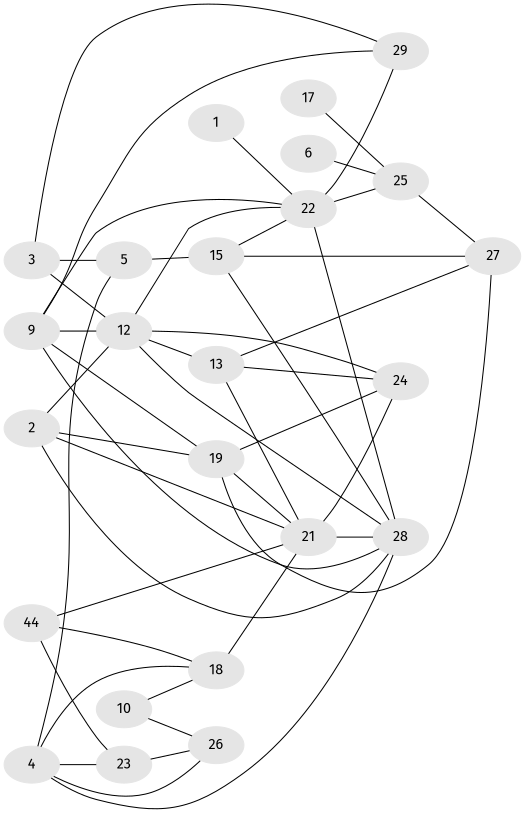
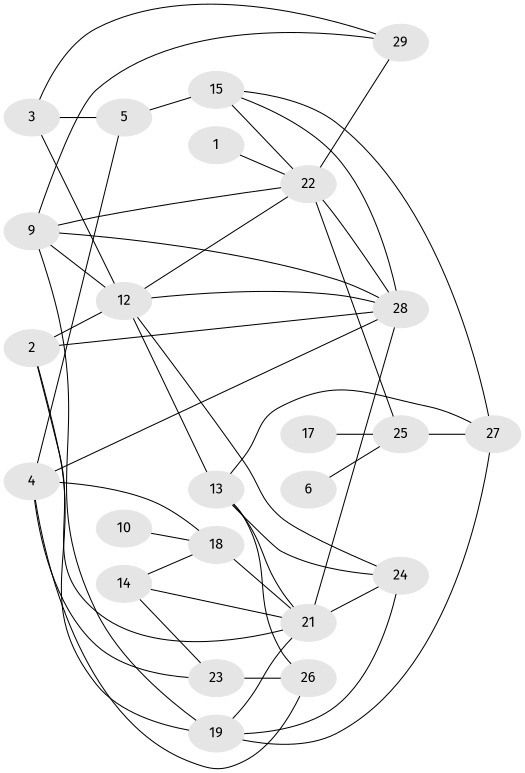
node "44": label "44" -> "14"
edge "10" -- "26": now "13" -- "26"
